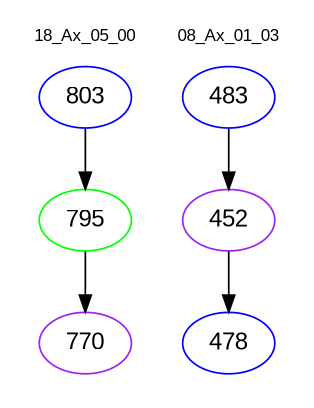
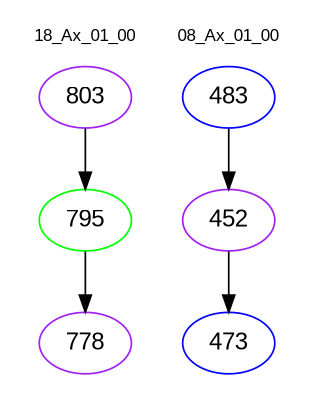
cluster "18_Ax_05_00": label "18_Ax_05_00" -> "18_Ax_01_00"
cluster "08_Ax_01_03": label "08_Ax_01_03" -> "08_Ax_01_00"
node "803": color blue -> purple
node "770": label "770" -> "778"
node "478": label "478" -> "473"
